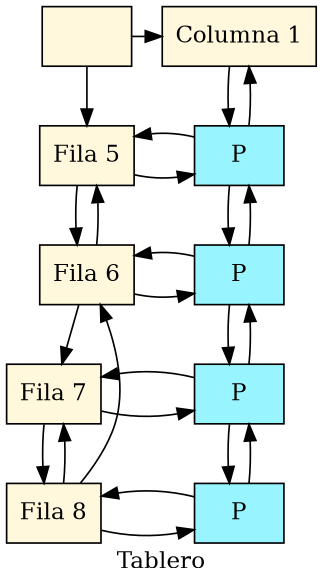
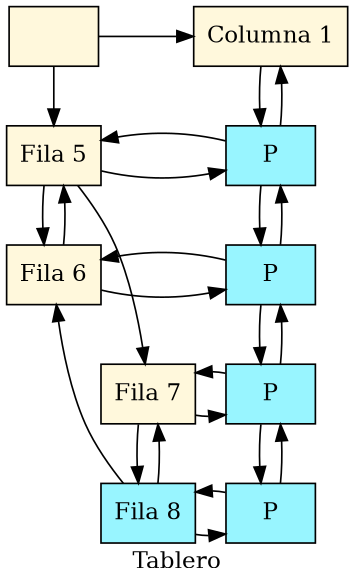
edge "Fila 6" -> "Fila 7": now "Fila 5" -> "Fila 7"
node "Fila 8": fillcolor cornsilk -> cadetblue1
